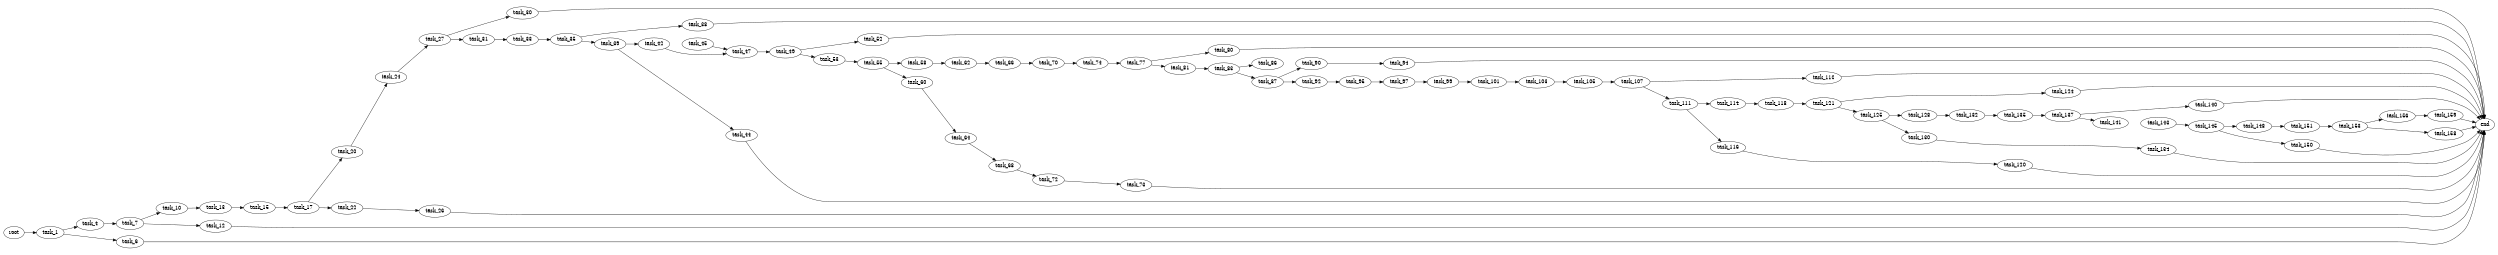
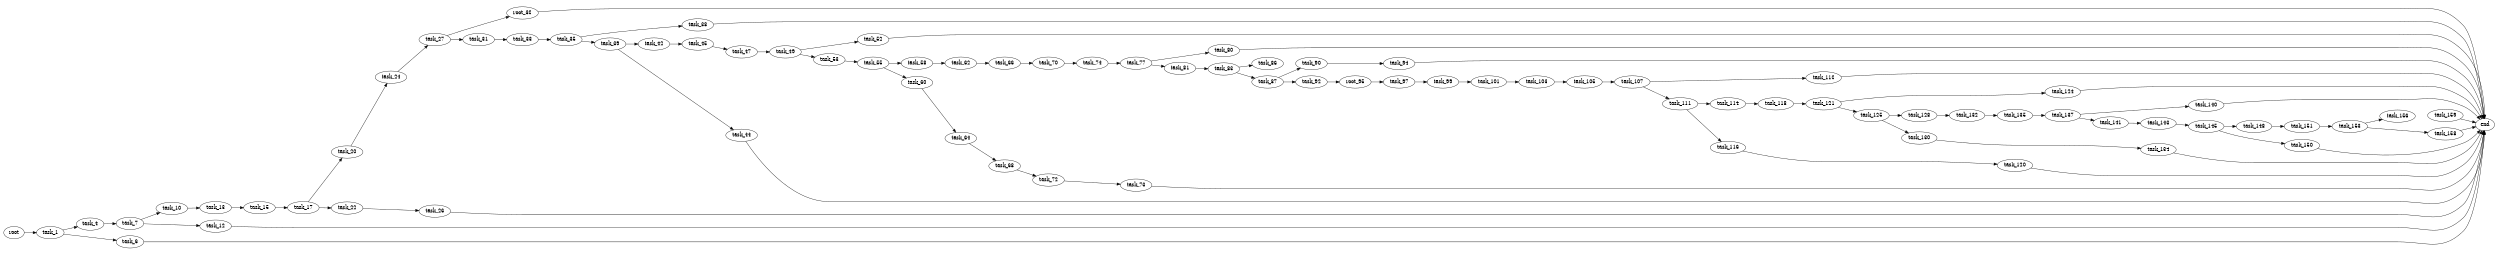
node "task_30": label "task_30" -> "root_30"
edge "task_42" -> "task_47": now "task_42" -> "task_45"
node "task_95": label "task_95" -> "root_95"
edge "task_156" -> "task_159": removed
edge "task_141" -> "task_143": added
